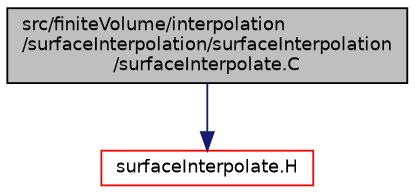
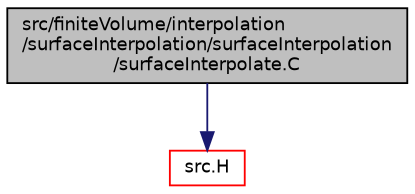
node "surfaceInterpolate.H": label "surfaceInterpolate.H" -> "src.H"
